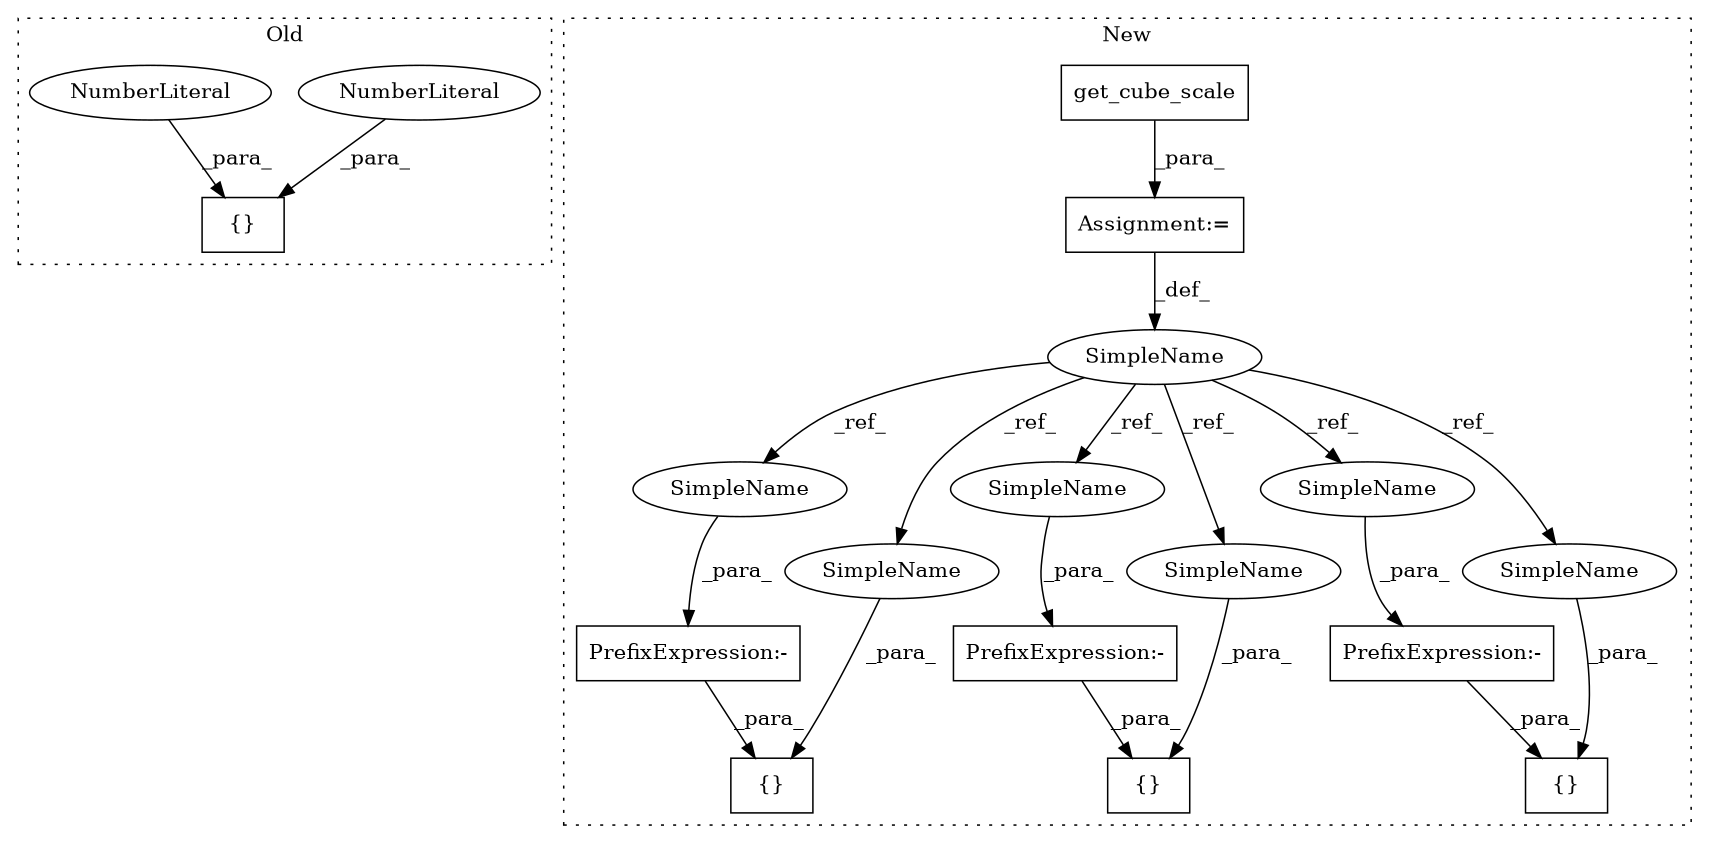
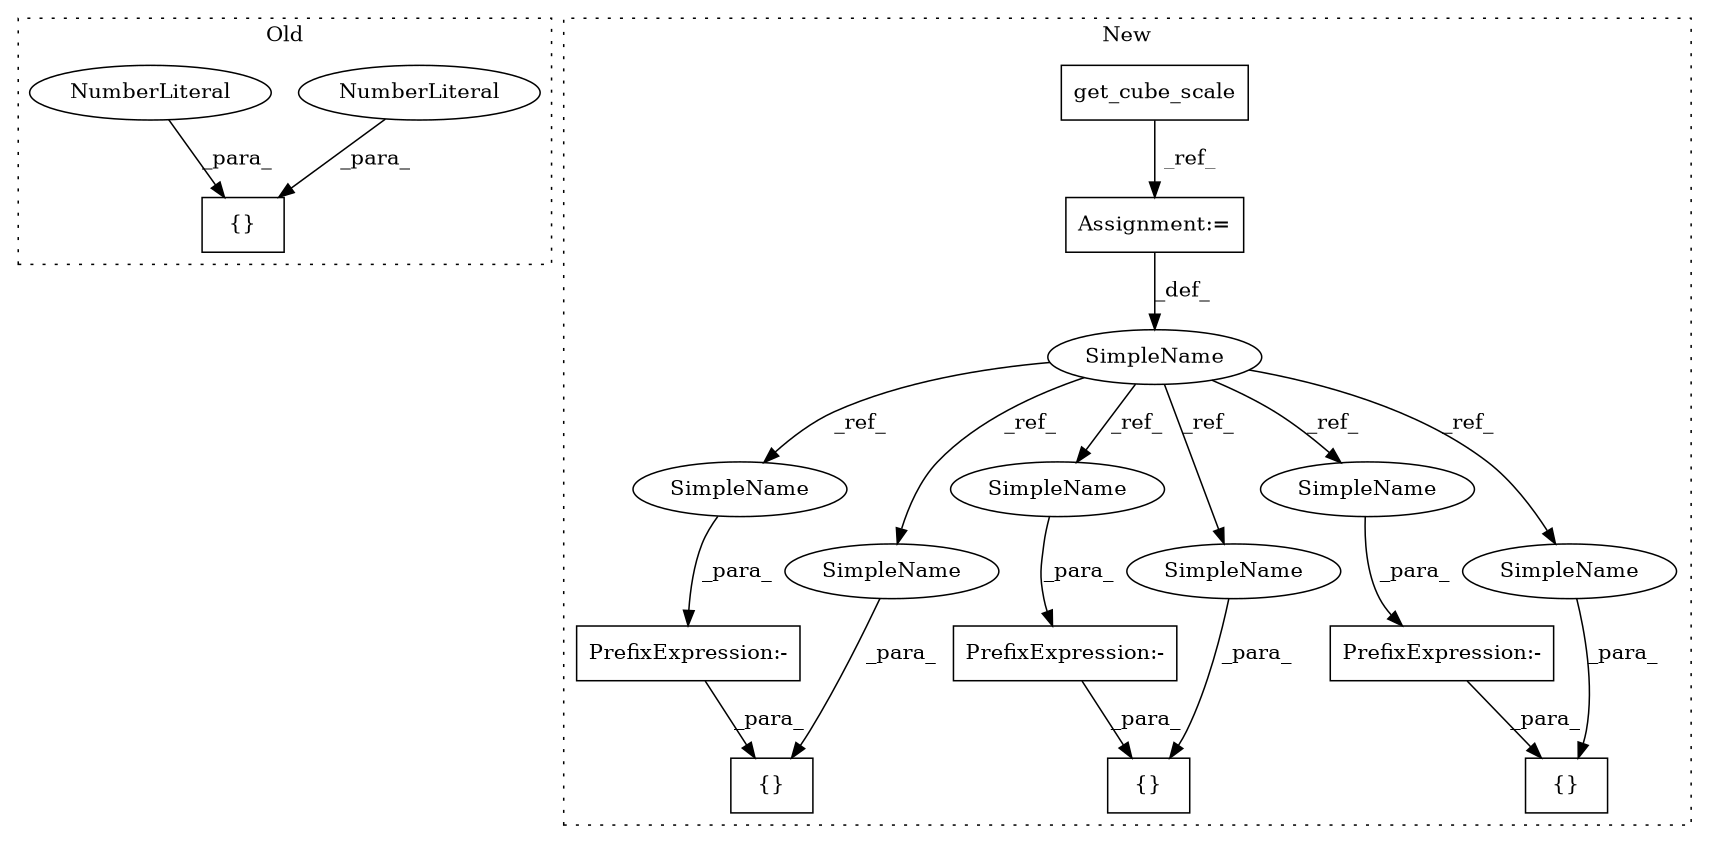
edge "get_cube_scale" -> "Assignment:=": label "_para_" -> "_ref_"
